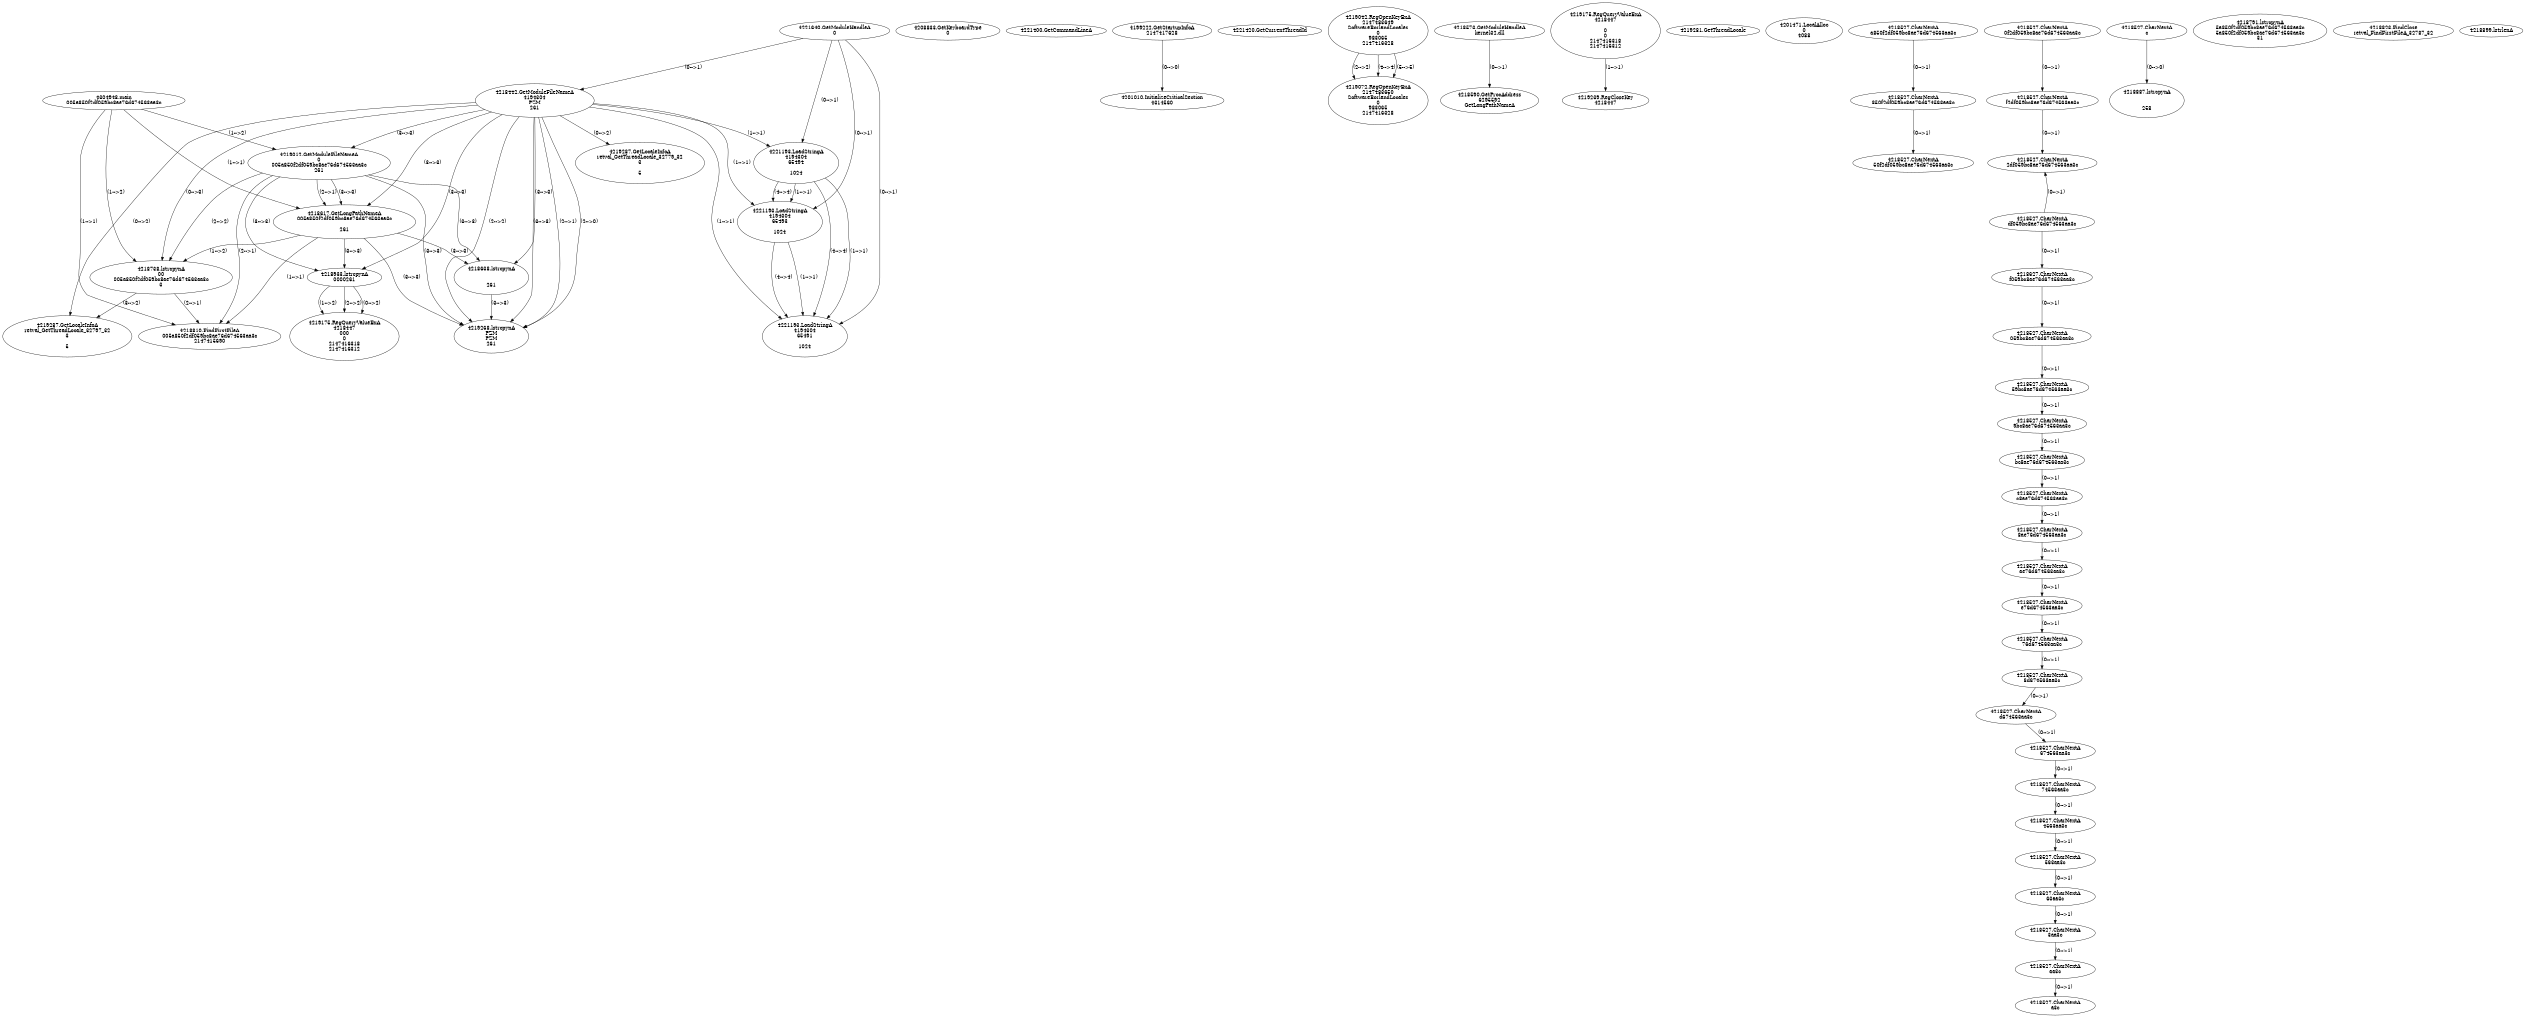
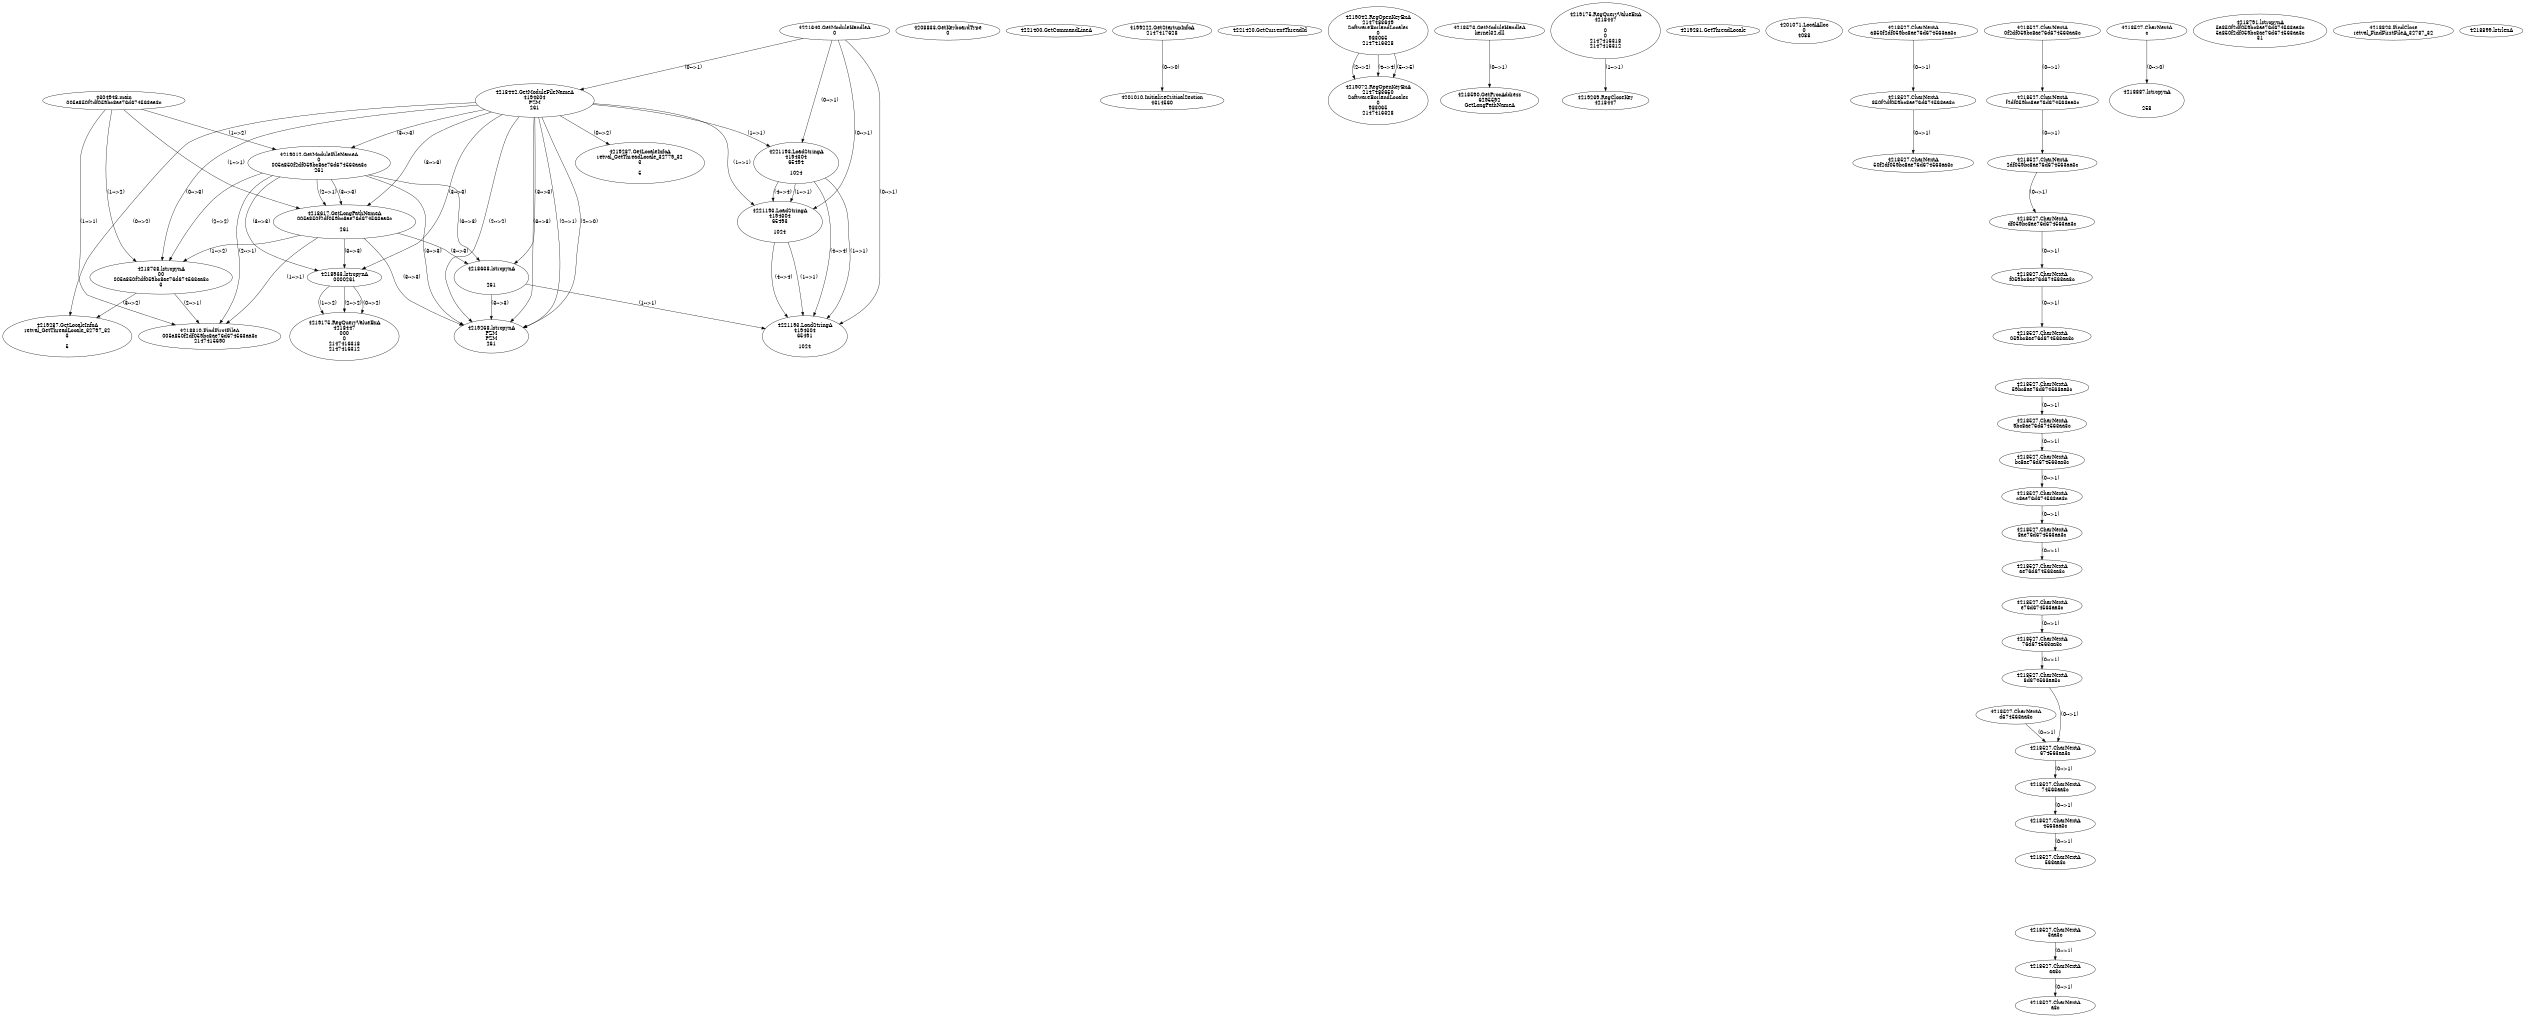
node "4201471.LocalAlloc 0 4088": label "4201471.LocalAlloc 0 4088" -> "4201071.LocalAlloc 0 4088"
edge "4218442.GetModuleFileNameA 4194304 PZM 261" -> "4221193.LoadStringA 4194304 65491 1024": now "4218638.lstrcpynA 261" -> "4221193.LoadStringA 4194304 65491 1024"
edge "4218527.CharNextA df059bc8ae76d674563aa3c" -> "4218527.CharNextA 2df059bc8ae76d674563aa3c": reversed
edge "4218527.CharNextA 059bc8ae76d674563aa3c" -> "4218527.CharNextA 59bc8ae76d674563aa3c": removed, label "(0-->1)"
edge "4218527.CharNextA ae76d674563aa3c" -> "4218527.CharNextA e76d674563aa3c": removed, label "(0-->1)"
edge "4218527.CharNextA 6d674563aa3c" -> "4218527.CharNextA d674563aa3c": now "4218527.CharNextA 6d674563aa3c" -> "4218527.CharNextA 674563aa3c"
node "4218527.CharNextA 63aa3c": removed
